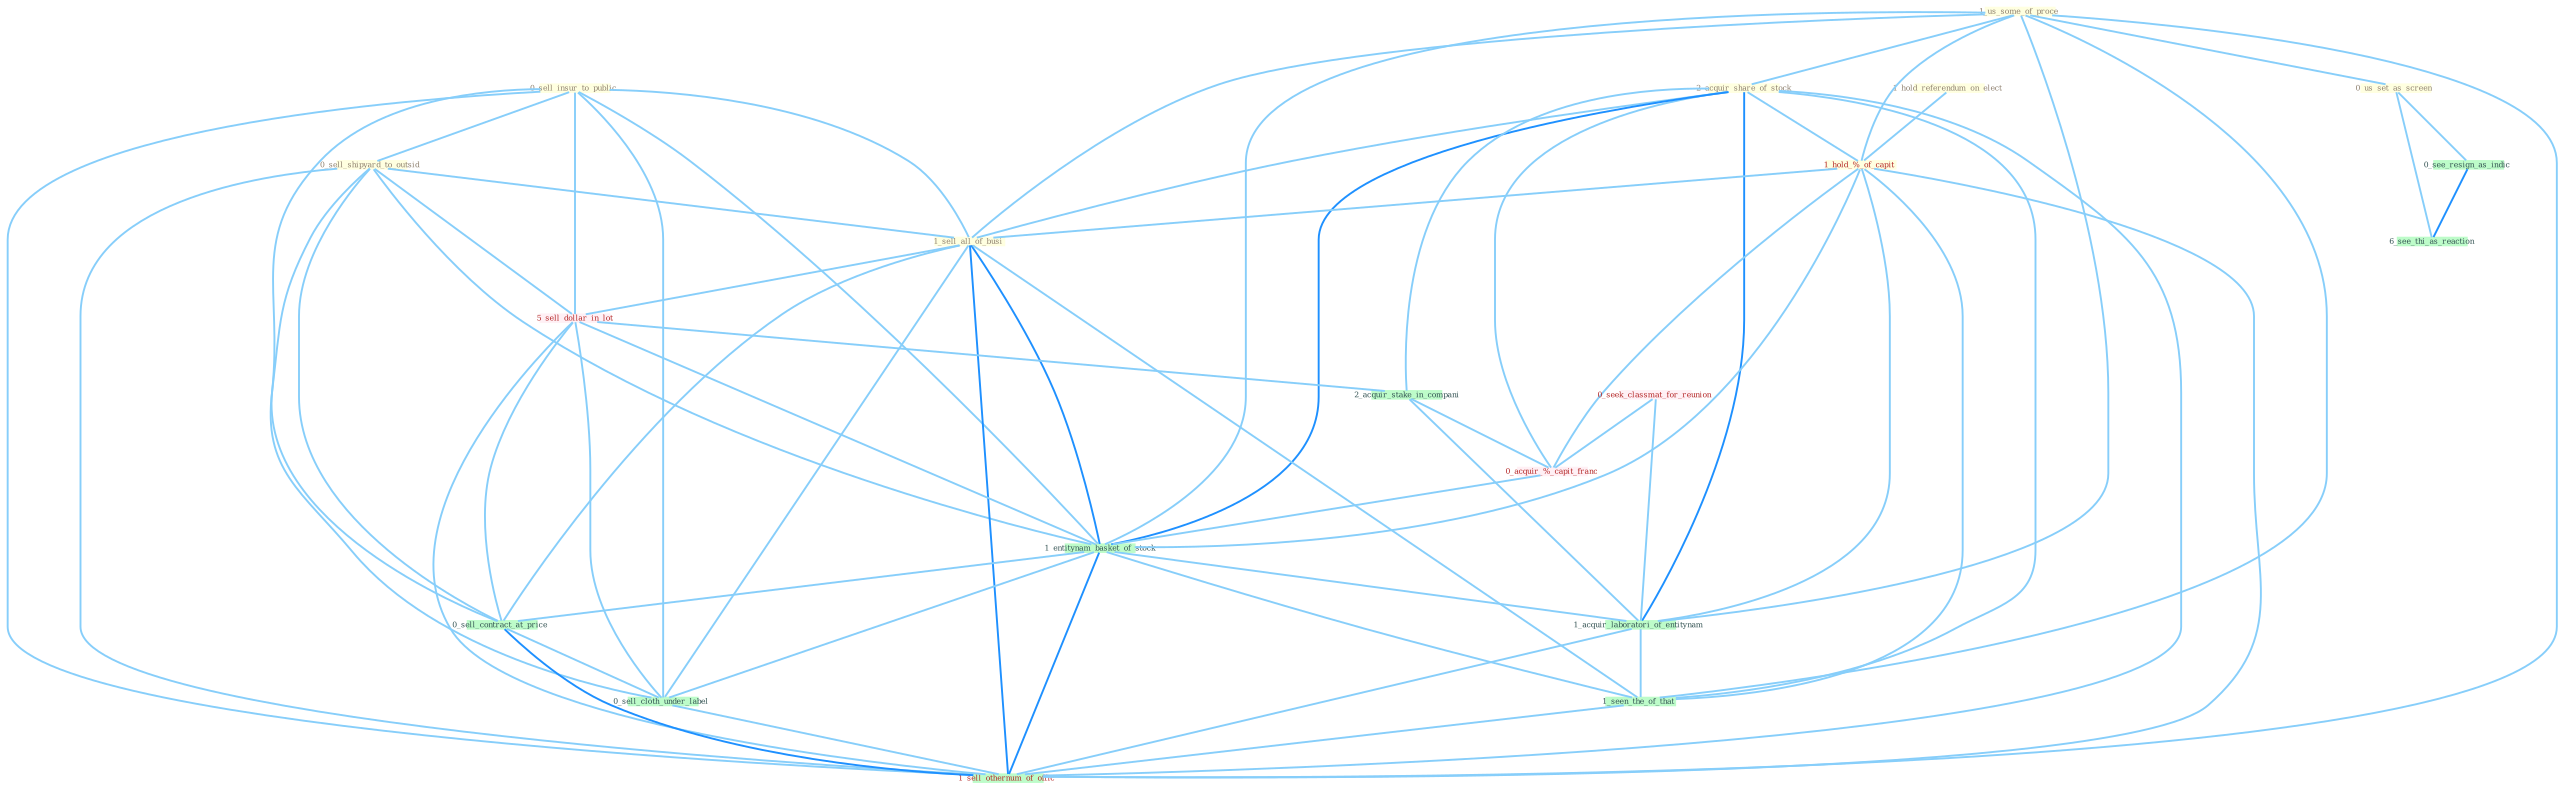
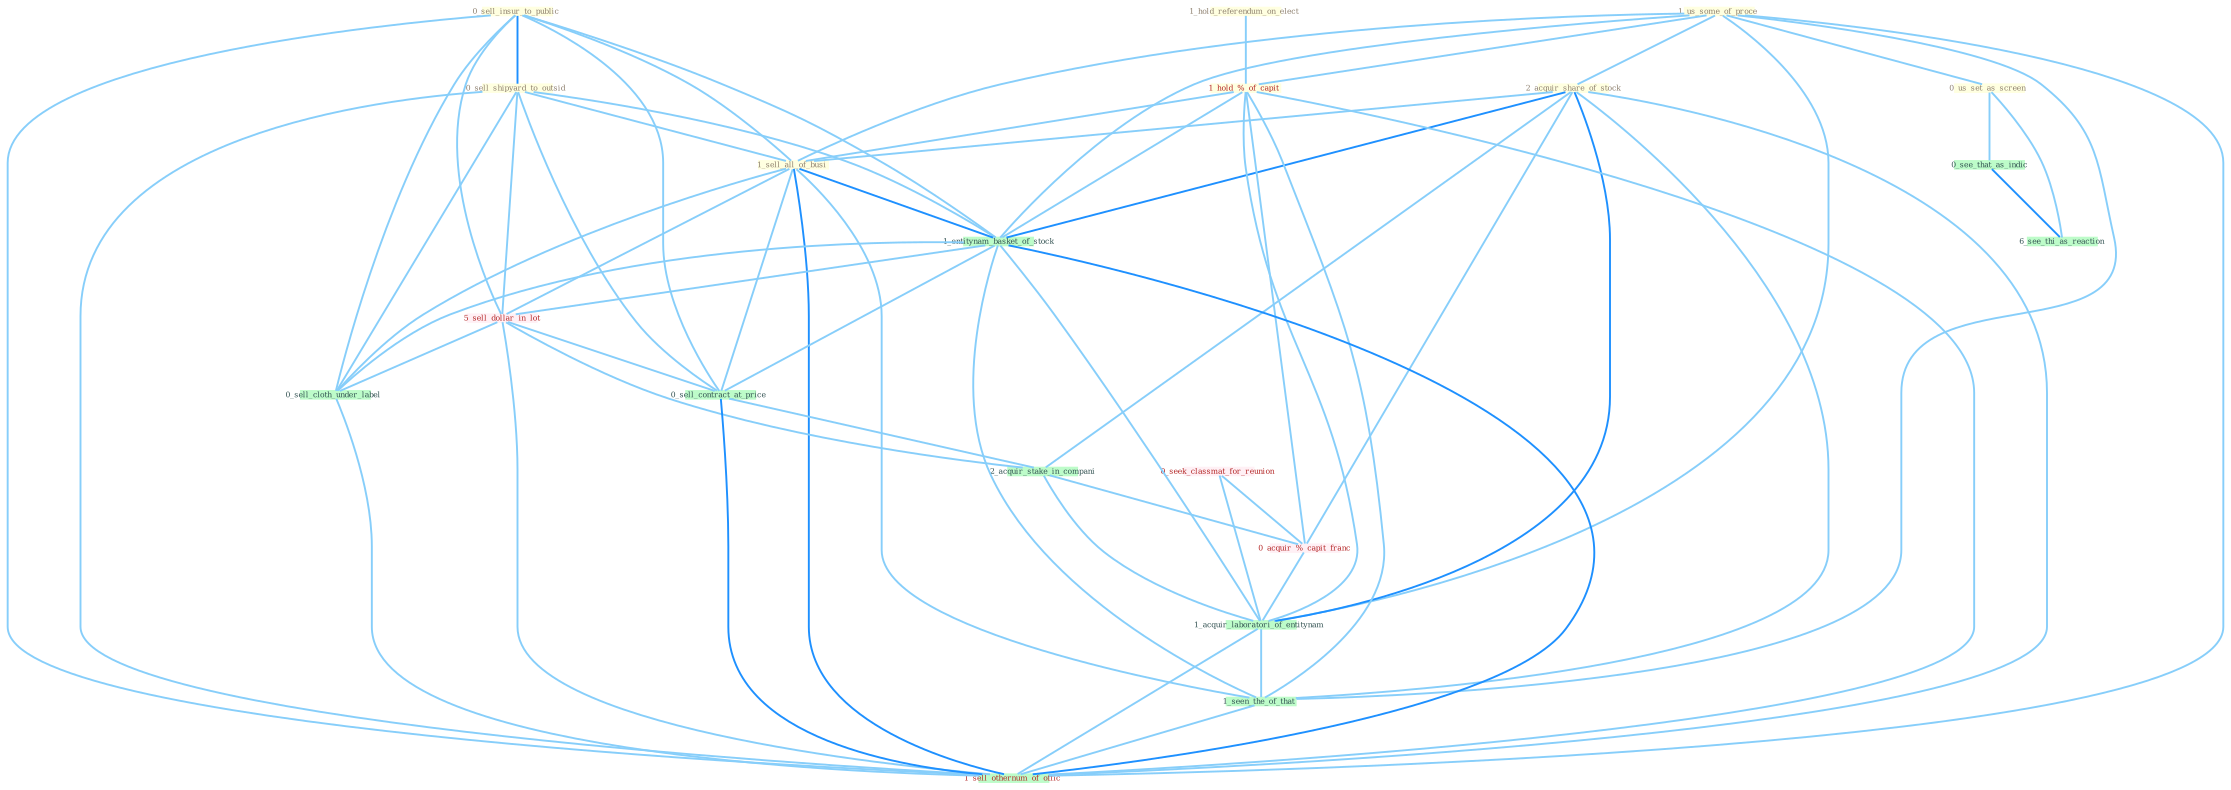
edge "0_sell_insur_to_public" -- "0_sell_shipyard_to_outsid": color #87cefa -> #1e90ff
edge "2_acquir_share_of_stock" -- "1_hold_%_of_capit": removed
node "0_see_resign_as_indic": label "0_see_resign_as_indic" -> "0_see_that_as_indic"
edge "0_acquir_%_capit_franc" -- "1_entitynam_basket_of_stock": now "0_acquir_%_capit_franc" -- "1_acquir_laboratori_of_entitynam"
edge "0_sell_contract_at_price" -- "0_sell_cloth_under_label": now "0_sell_contract_at_price" -- "2_acquir_stake_in_compani"
